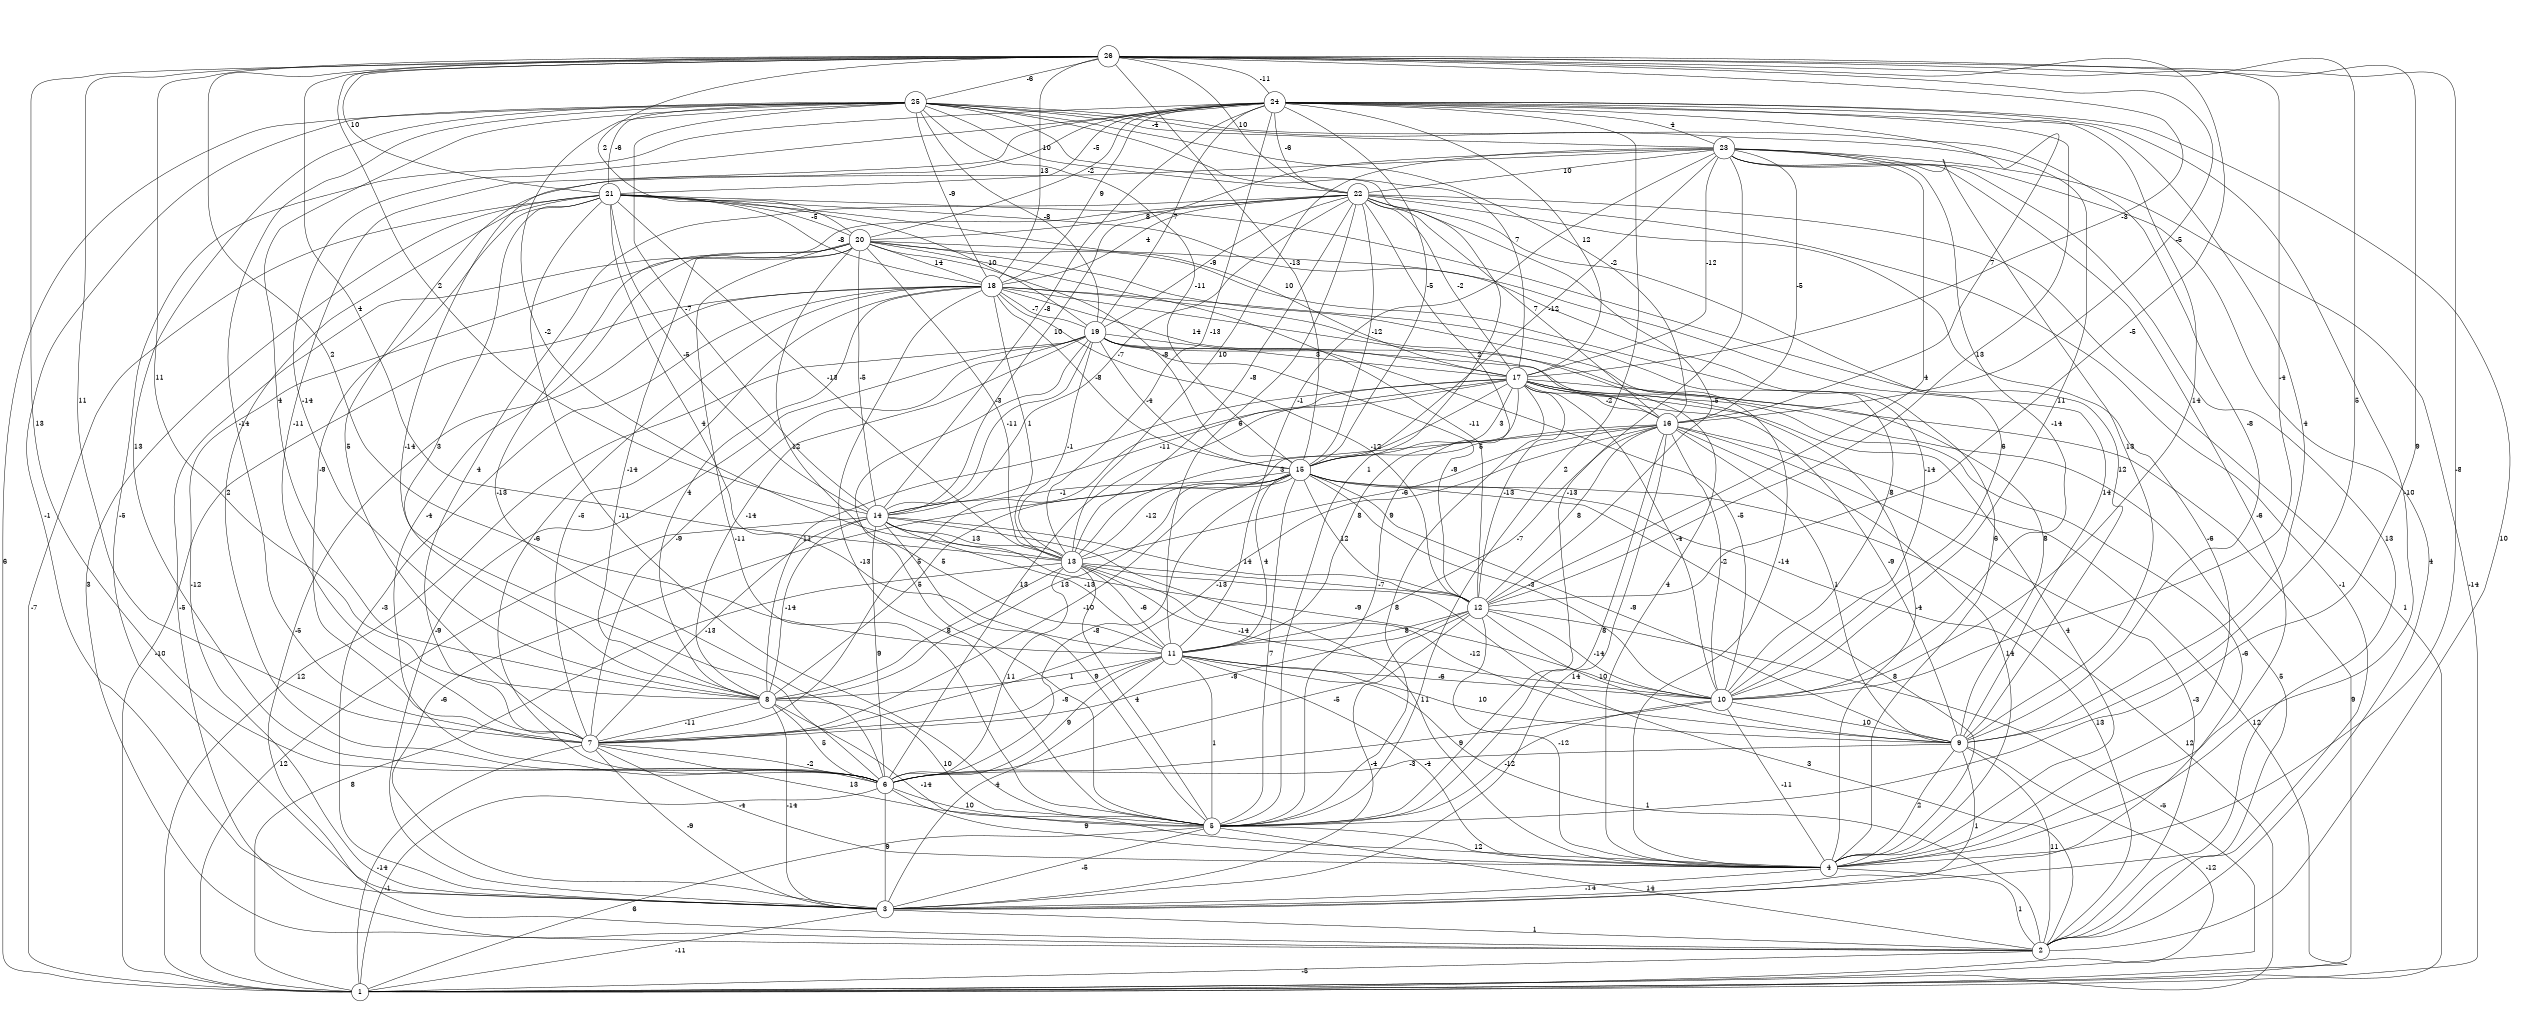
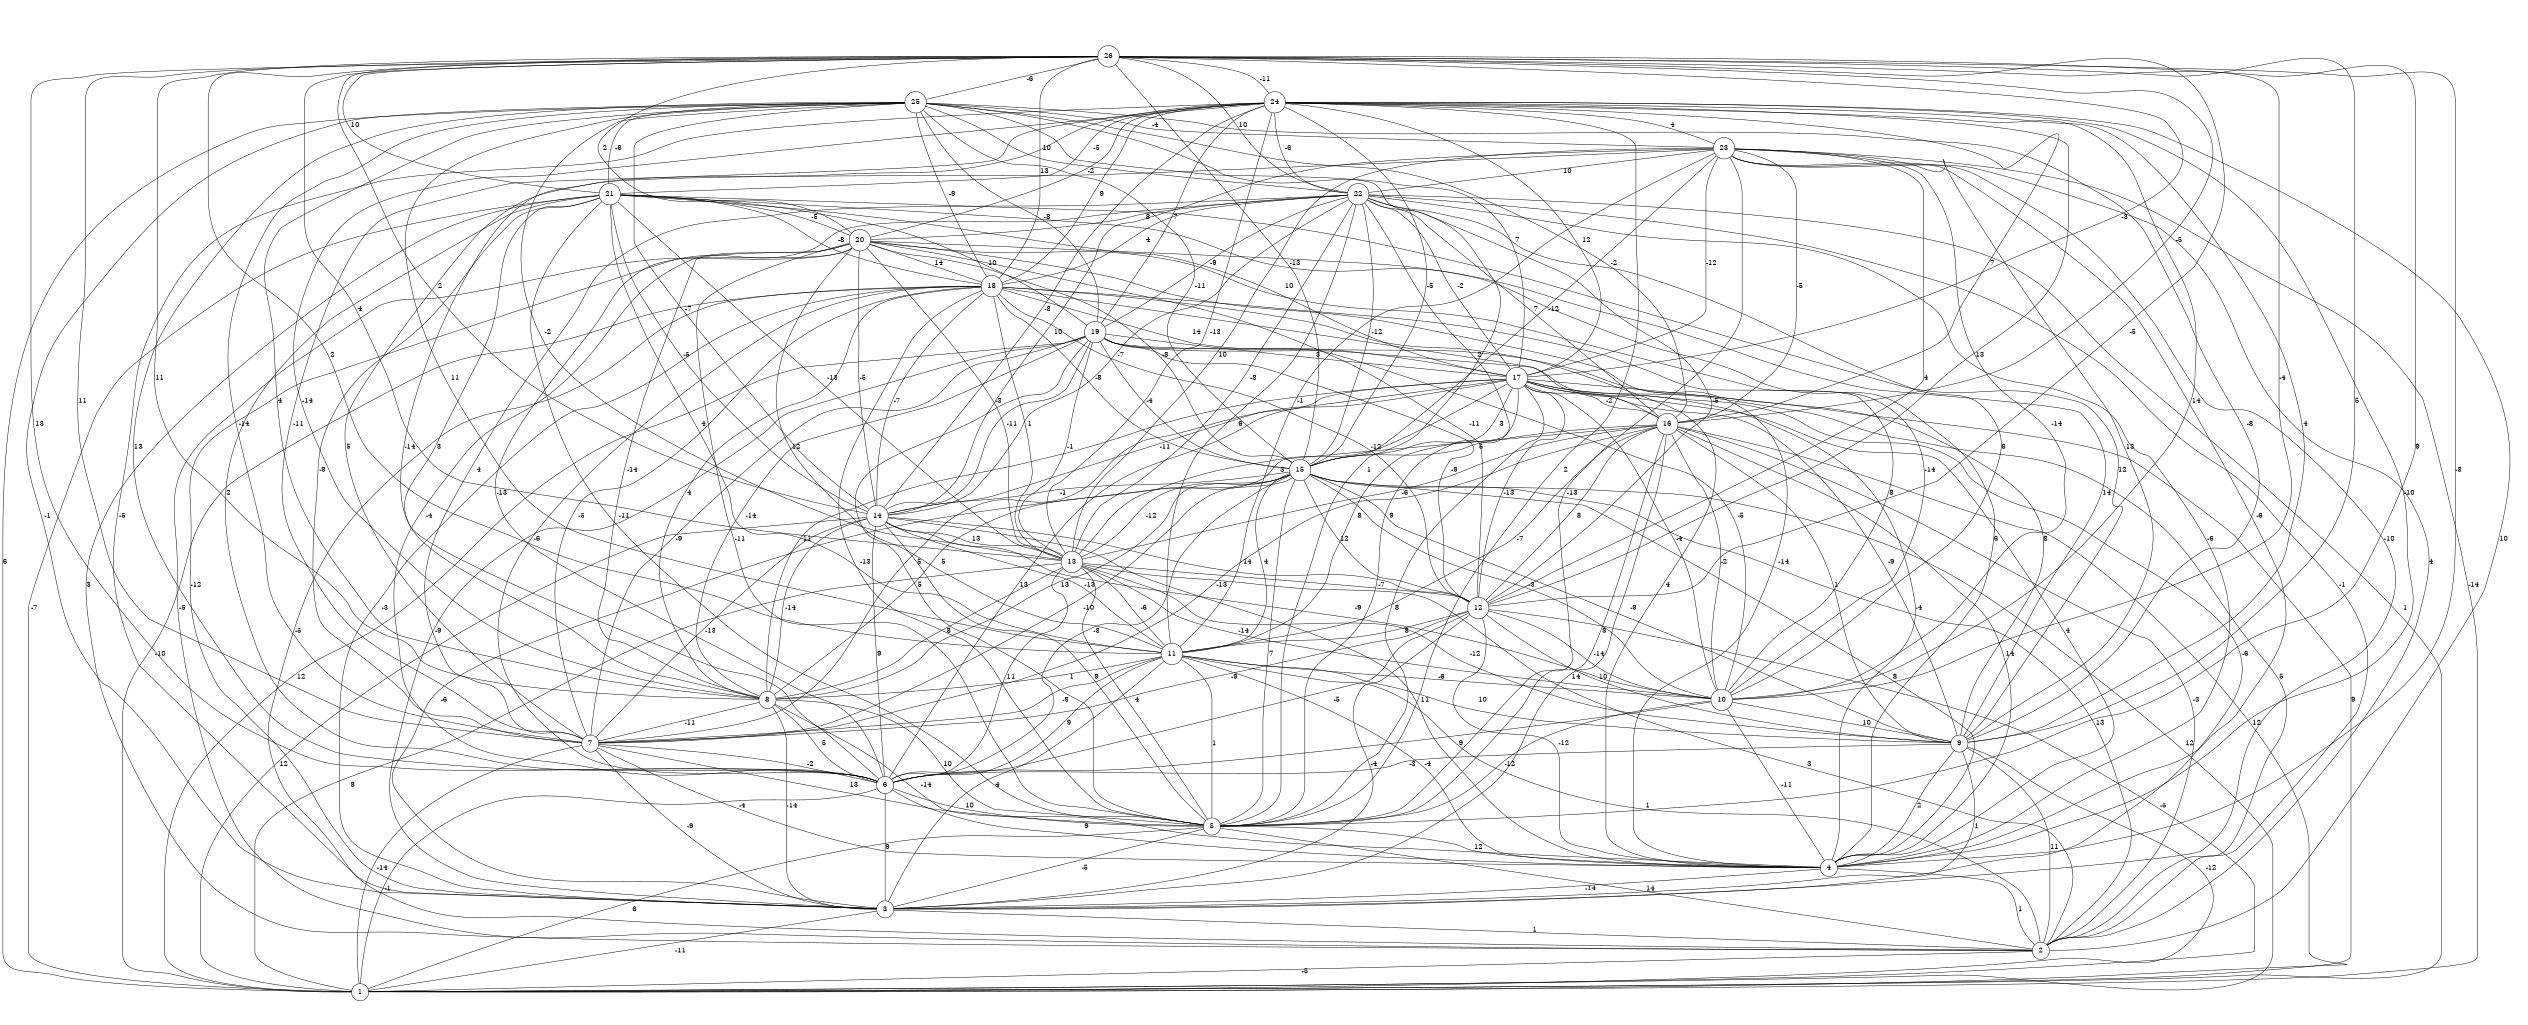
edge "25" -- "10": now "25" -- "11"
edge "18" -- "19": now "18" -- "14"
edge "23" -- "3": label "13" -> "-10"
